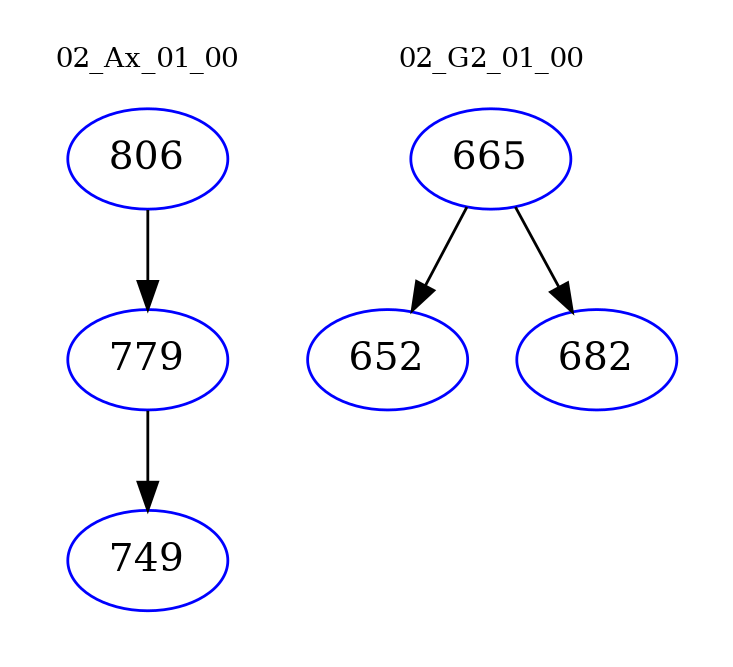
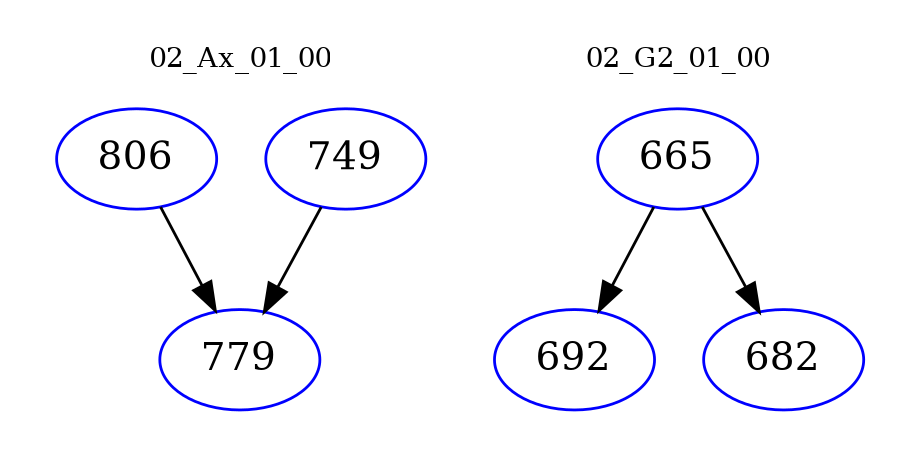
node "652": label "652" -> "692"
edge "779" -> "749": reversed
